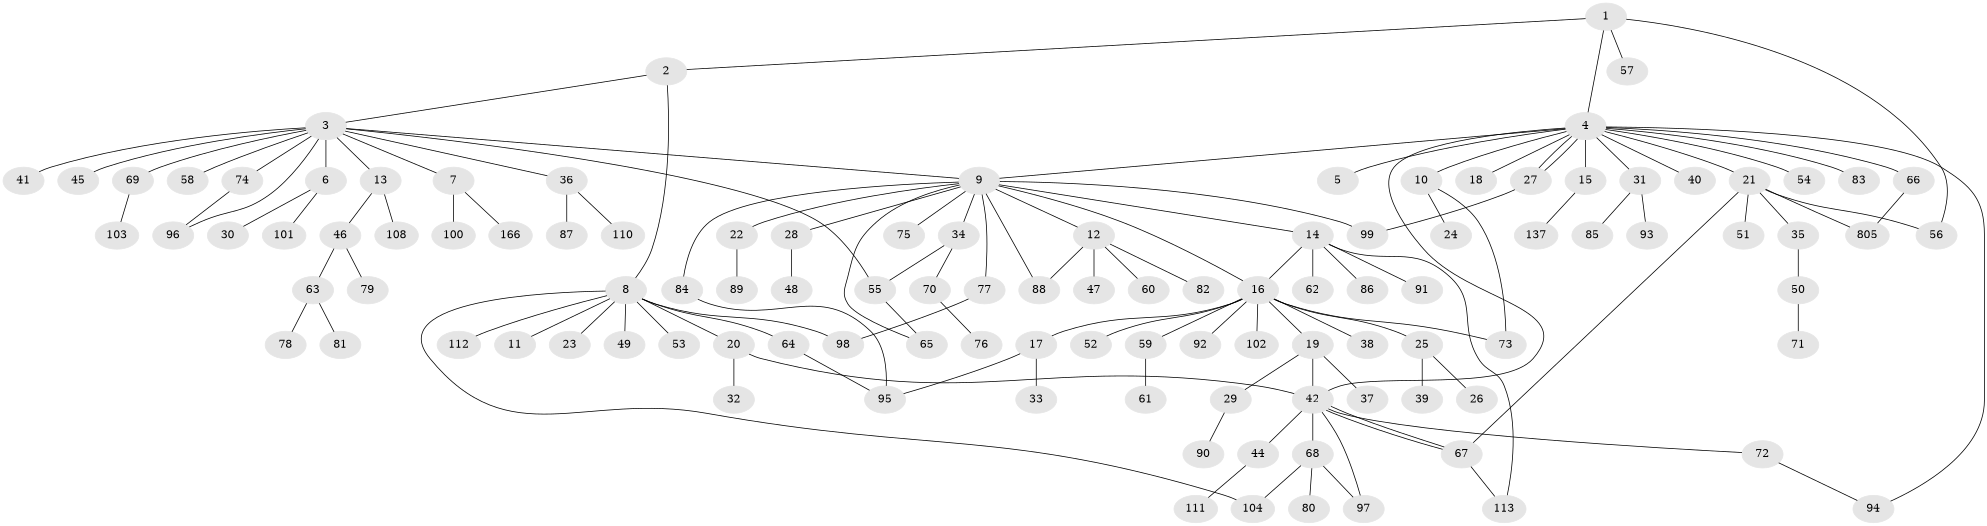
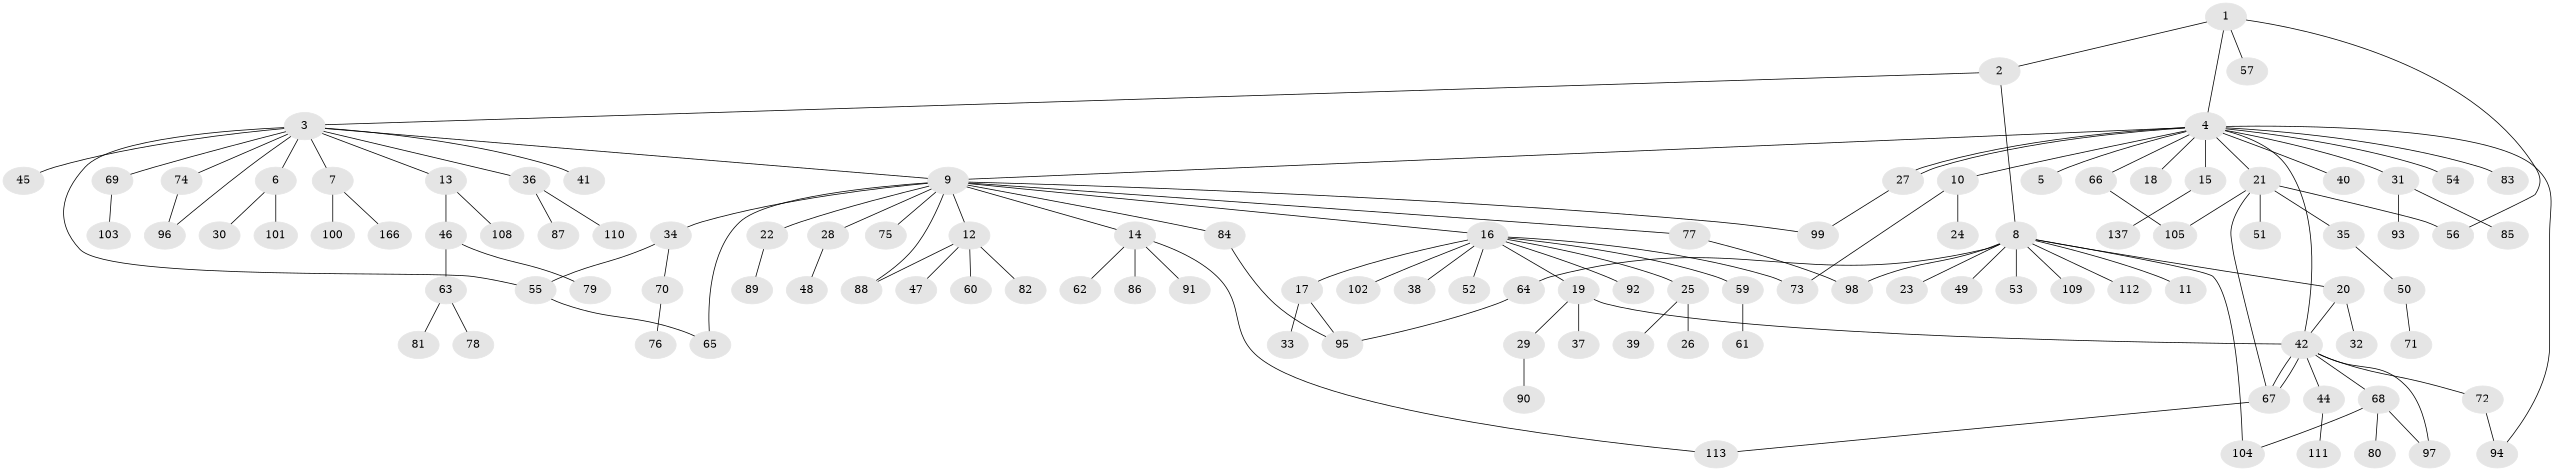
node "58": removed
node "805": label "805" -> "105"
edge "14" -- "16": removed
node "109": added
